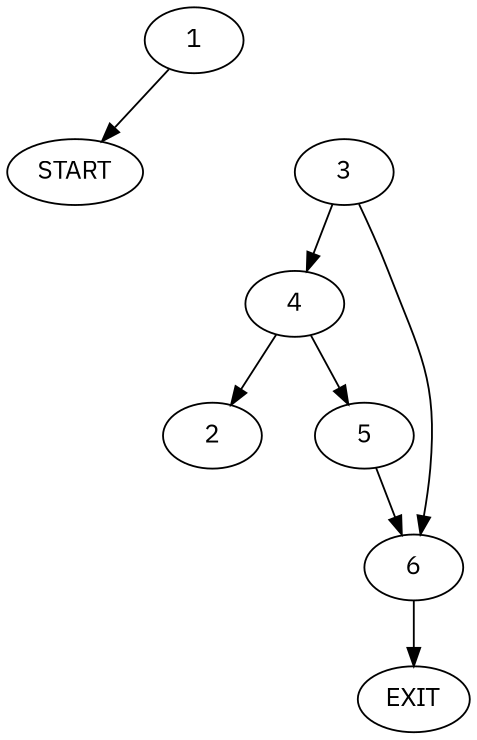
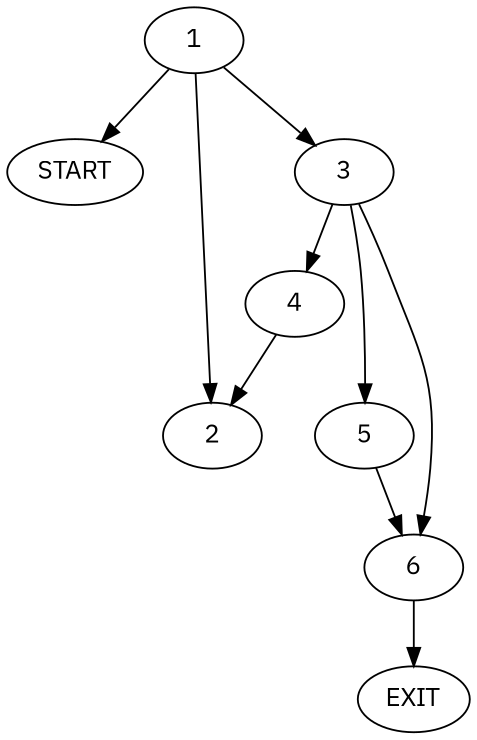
edge "1" -> "3": added
edge "1" -> "2": added
edge "4" -> "5": now "3" -> "5"
